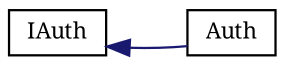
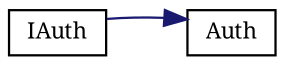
edge "Auth" -> "IAuth": reversed
